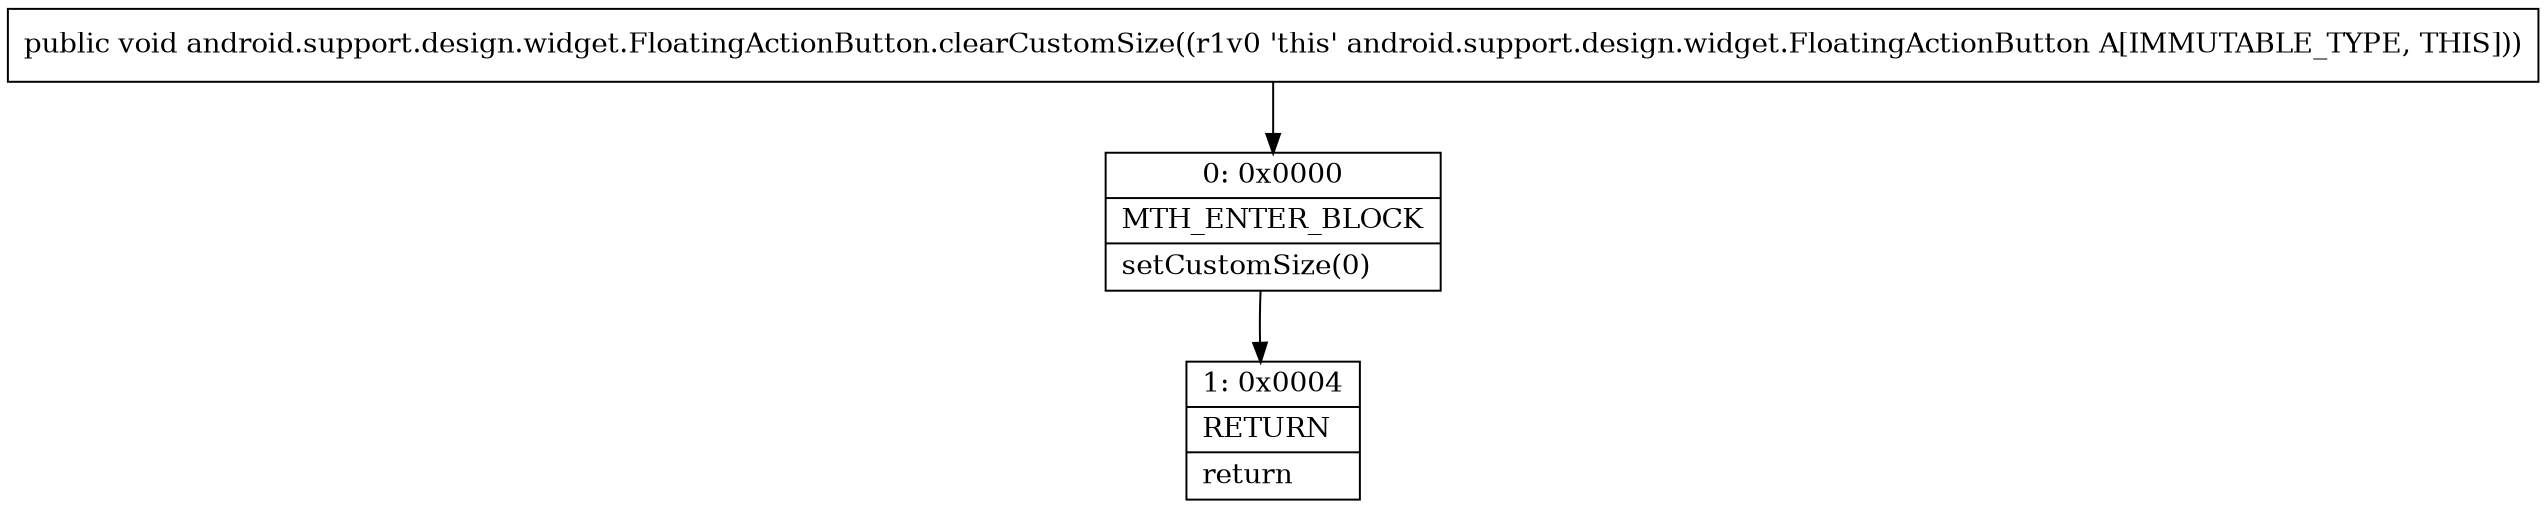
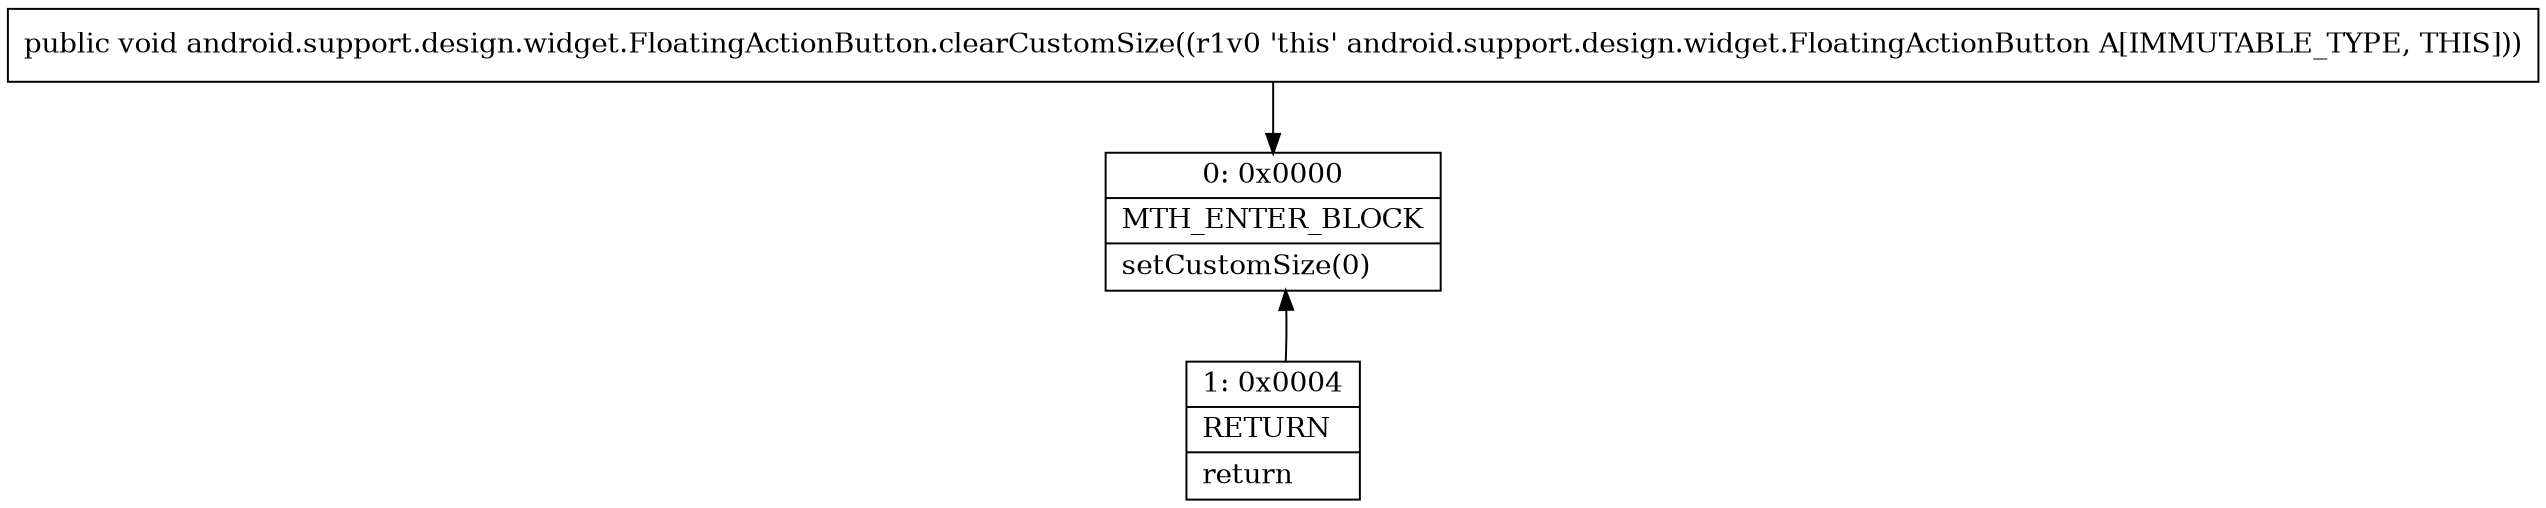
edge "0: 0x0000" -> "1: 0x0004": reversed
